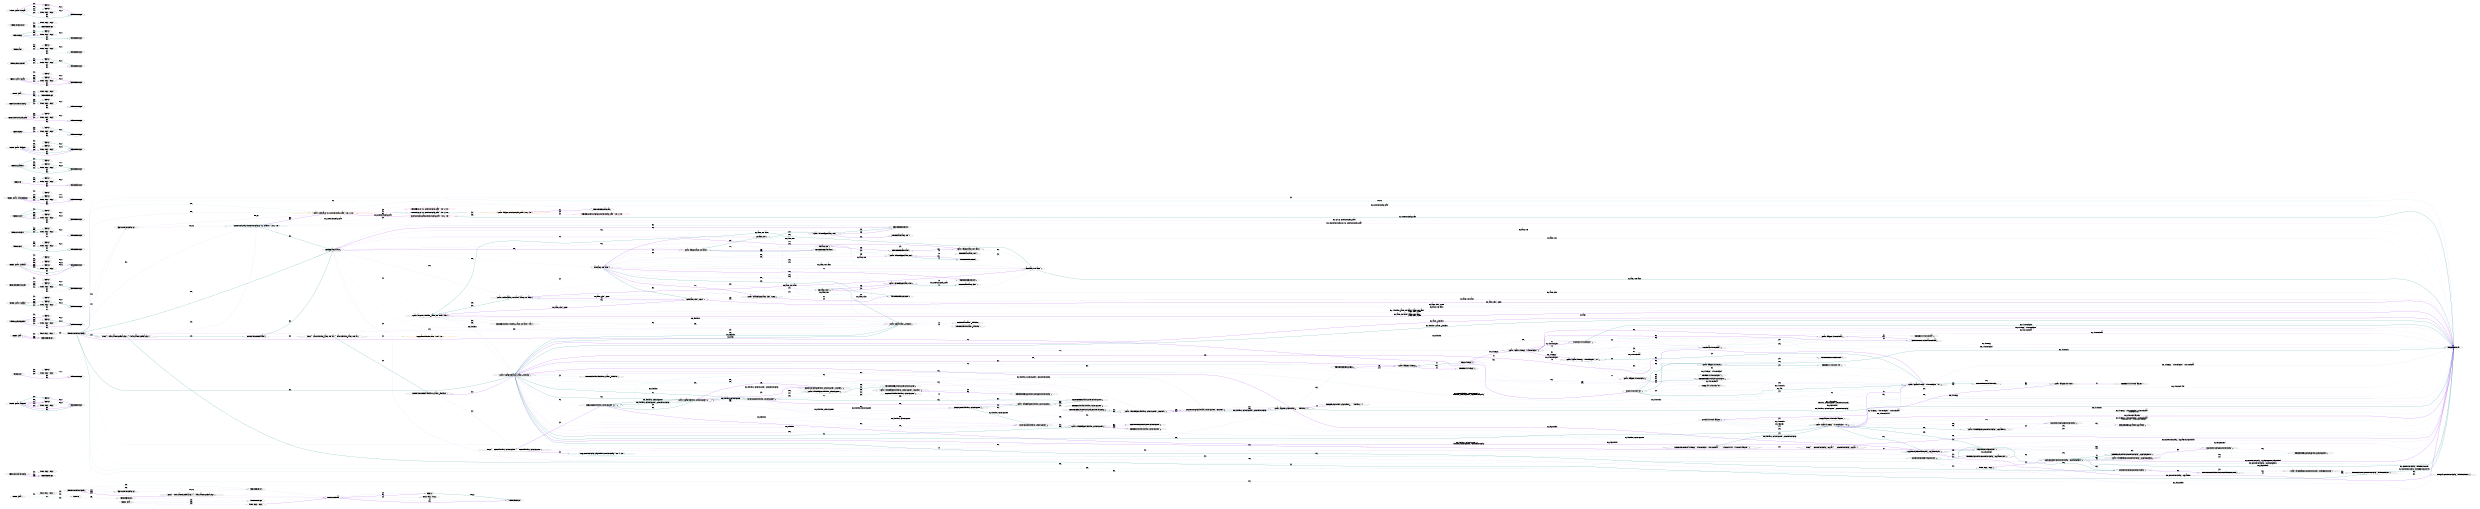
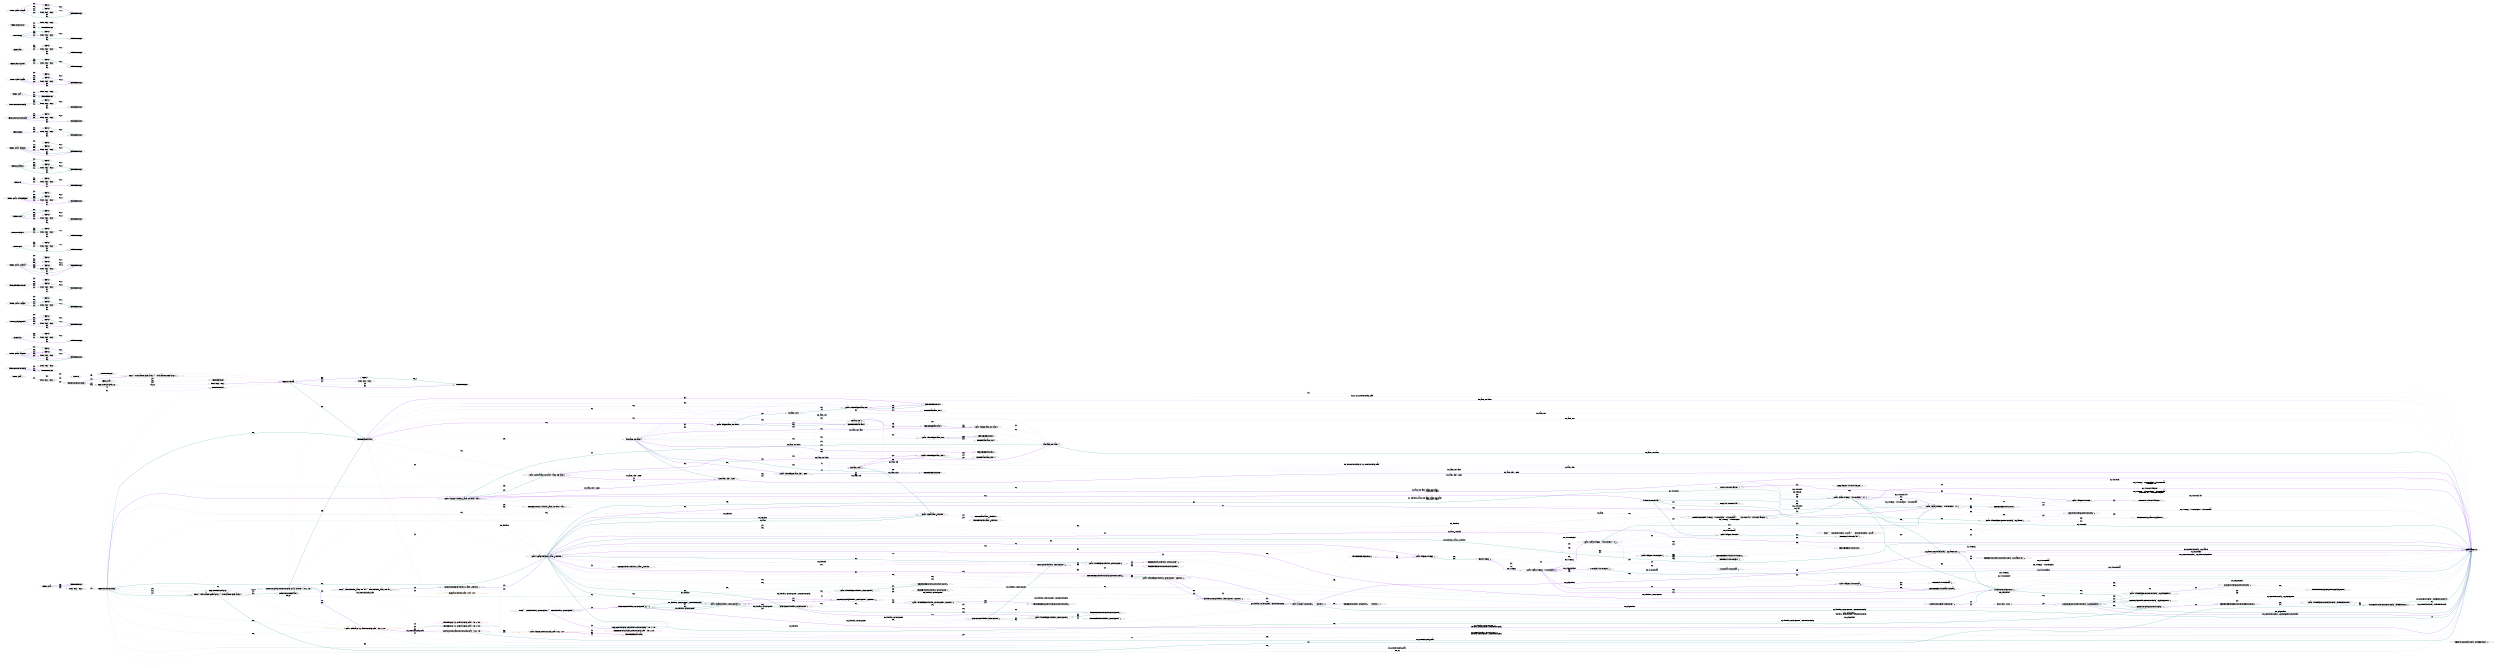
edge "(FIELD_IDENTIFIER,Client,Client)" -> "(<operator>.indirectFieldAccess,frame_->Client)": label "DDG: ContentSecurityPolicy::Create" -> "CFG: "
edge "(CONTROL_STRUCTURE,IF,if (frame_))" -> "(IDENTIFIER,frame_,if (frame_))": now "(METHOD,ProtocolIsData)" -> "(IDENTIFIER,frame_,if (frame_))"
node "(IDENTIFIER,url_,url_.IsEmpty())": removed
